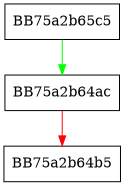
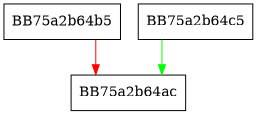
node "BB75a2b65c5": label "BB75a2b65c5" -> "BB75a2b64c5"
edge "BB75a2b64ac" -> "BB75a2b64b5": reversed
